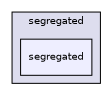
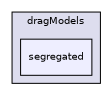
cluster "segregated": label "segregated" -> "dragModels"
